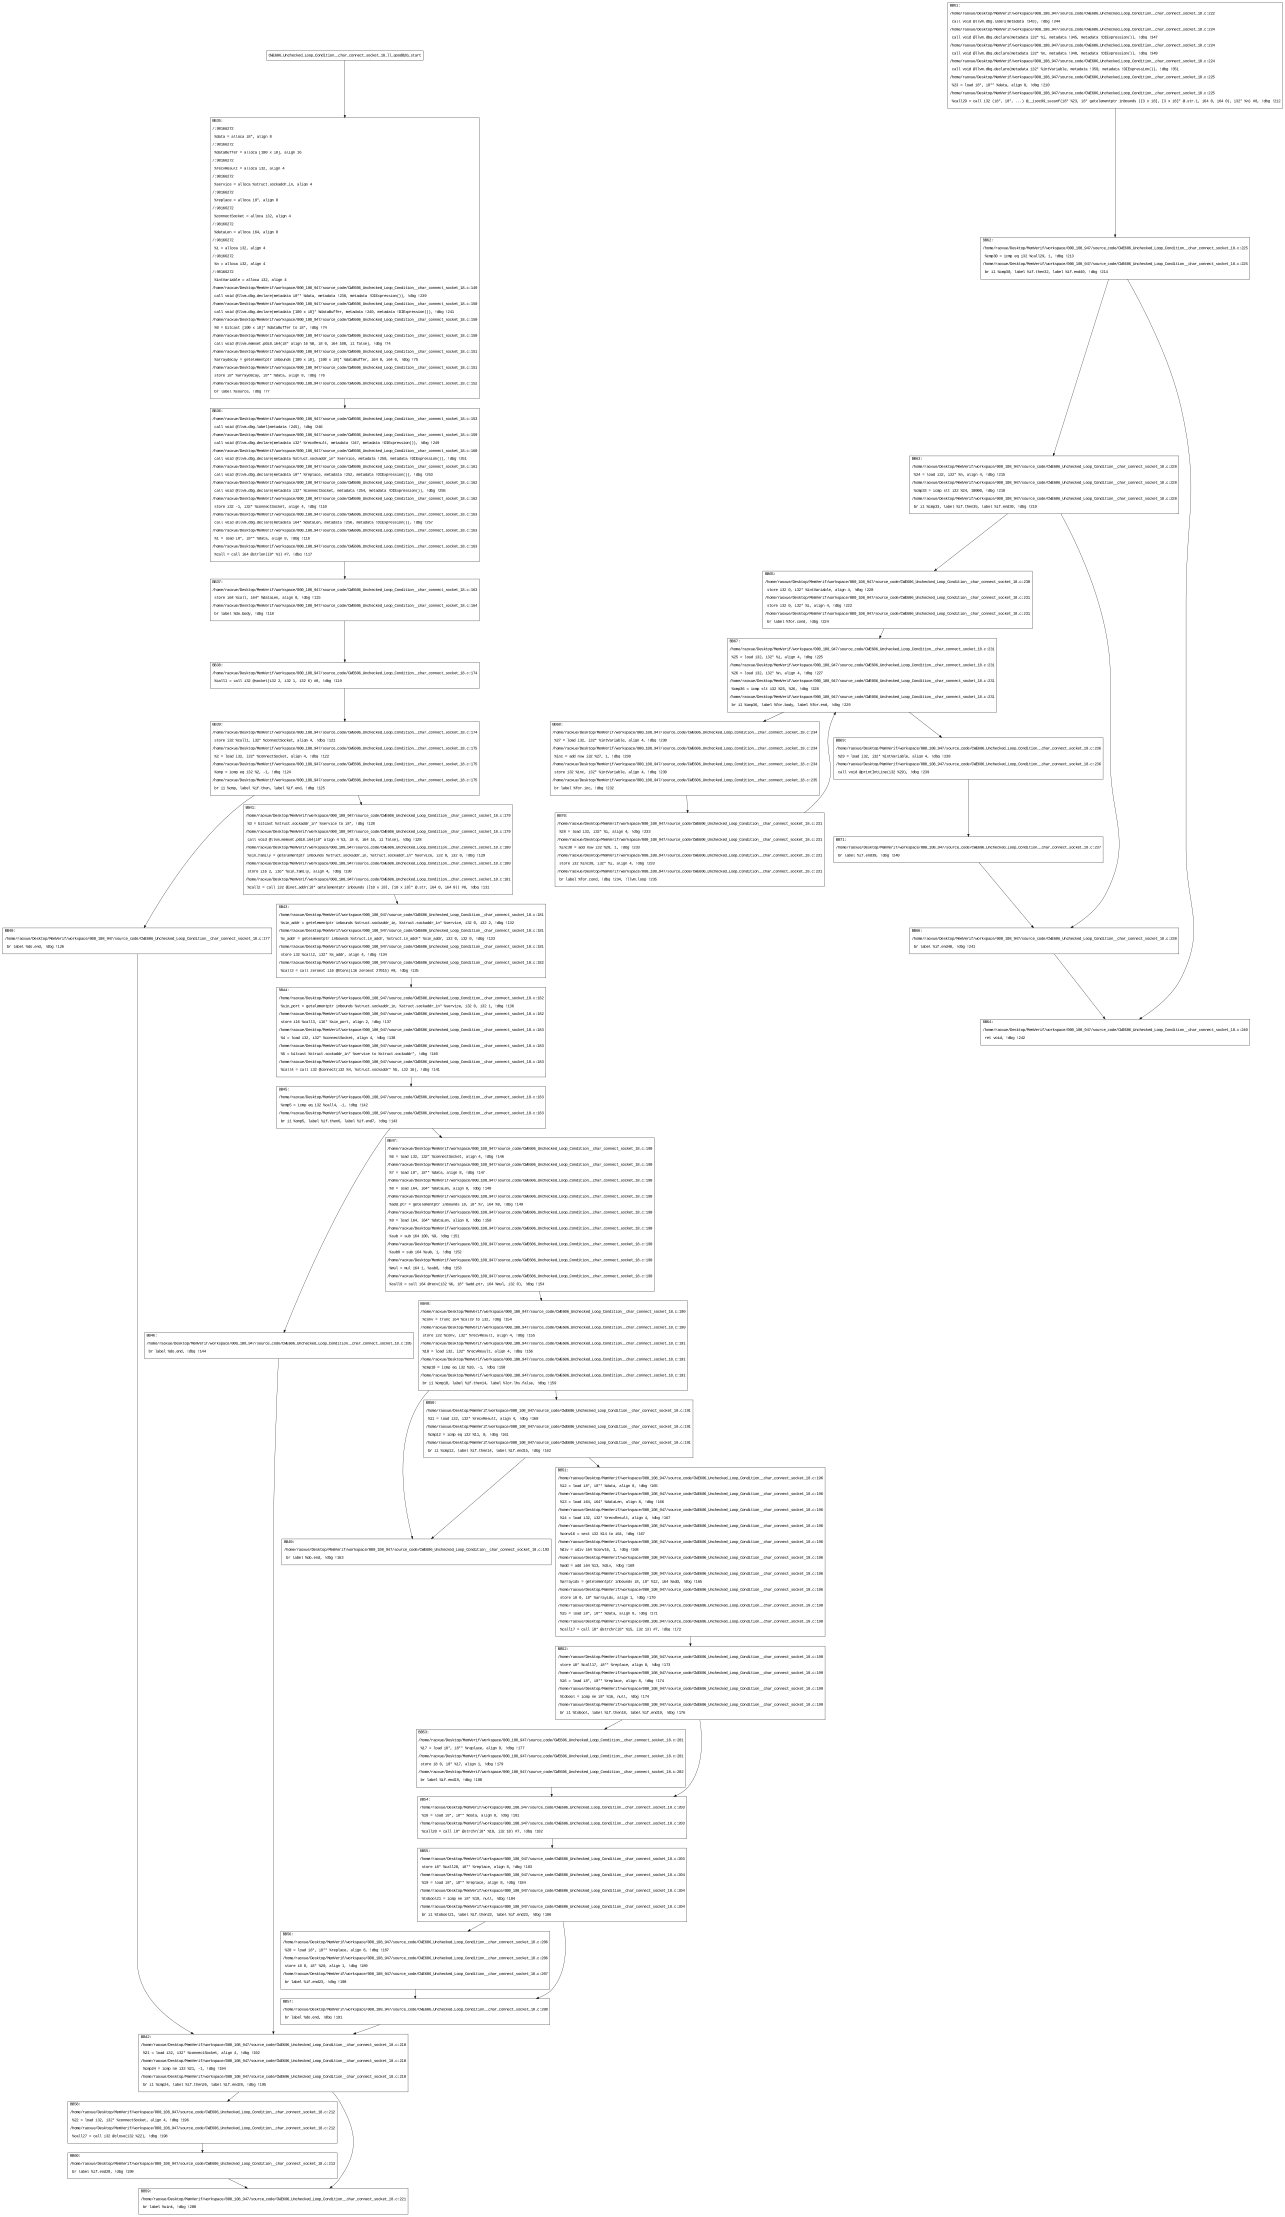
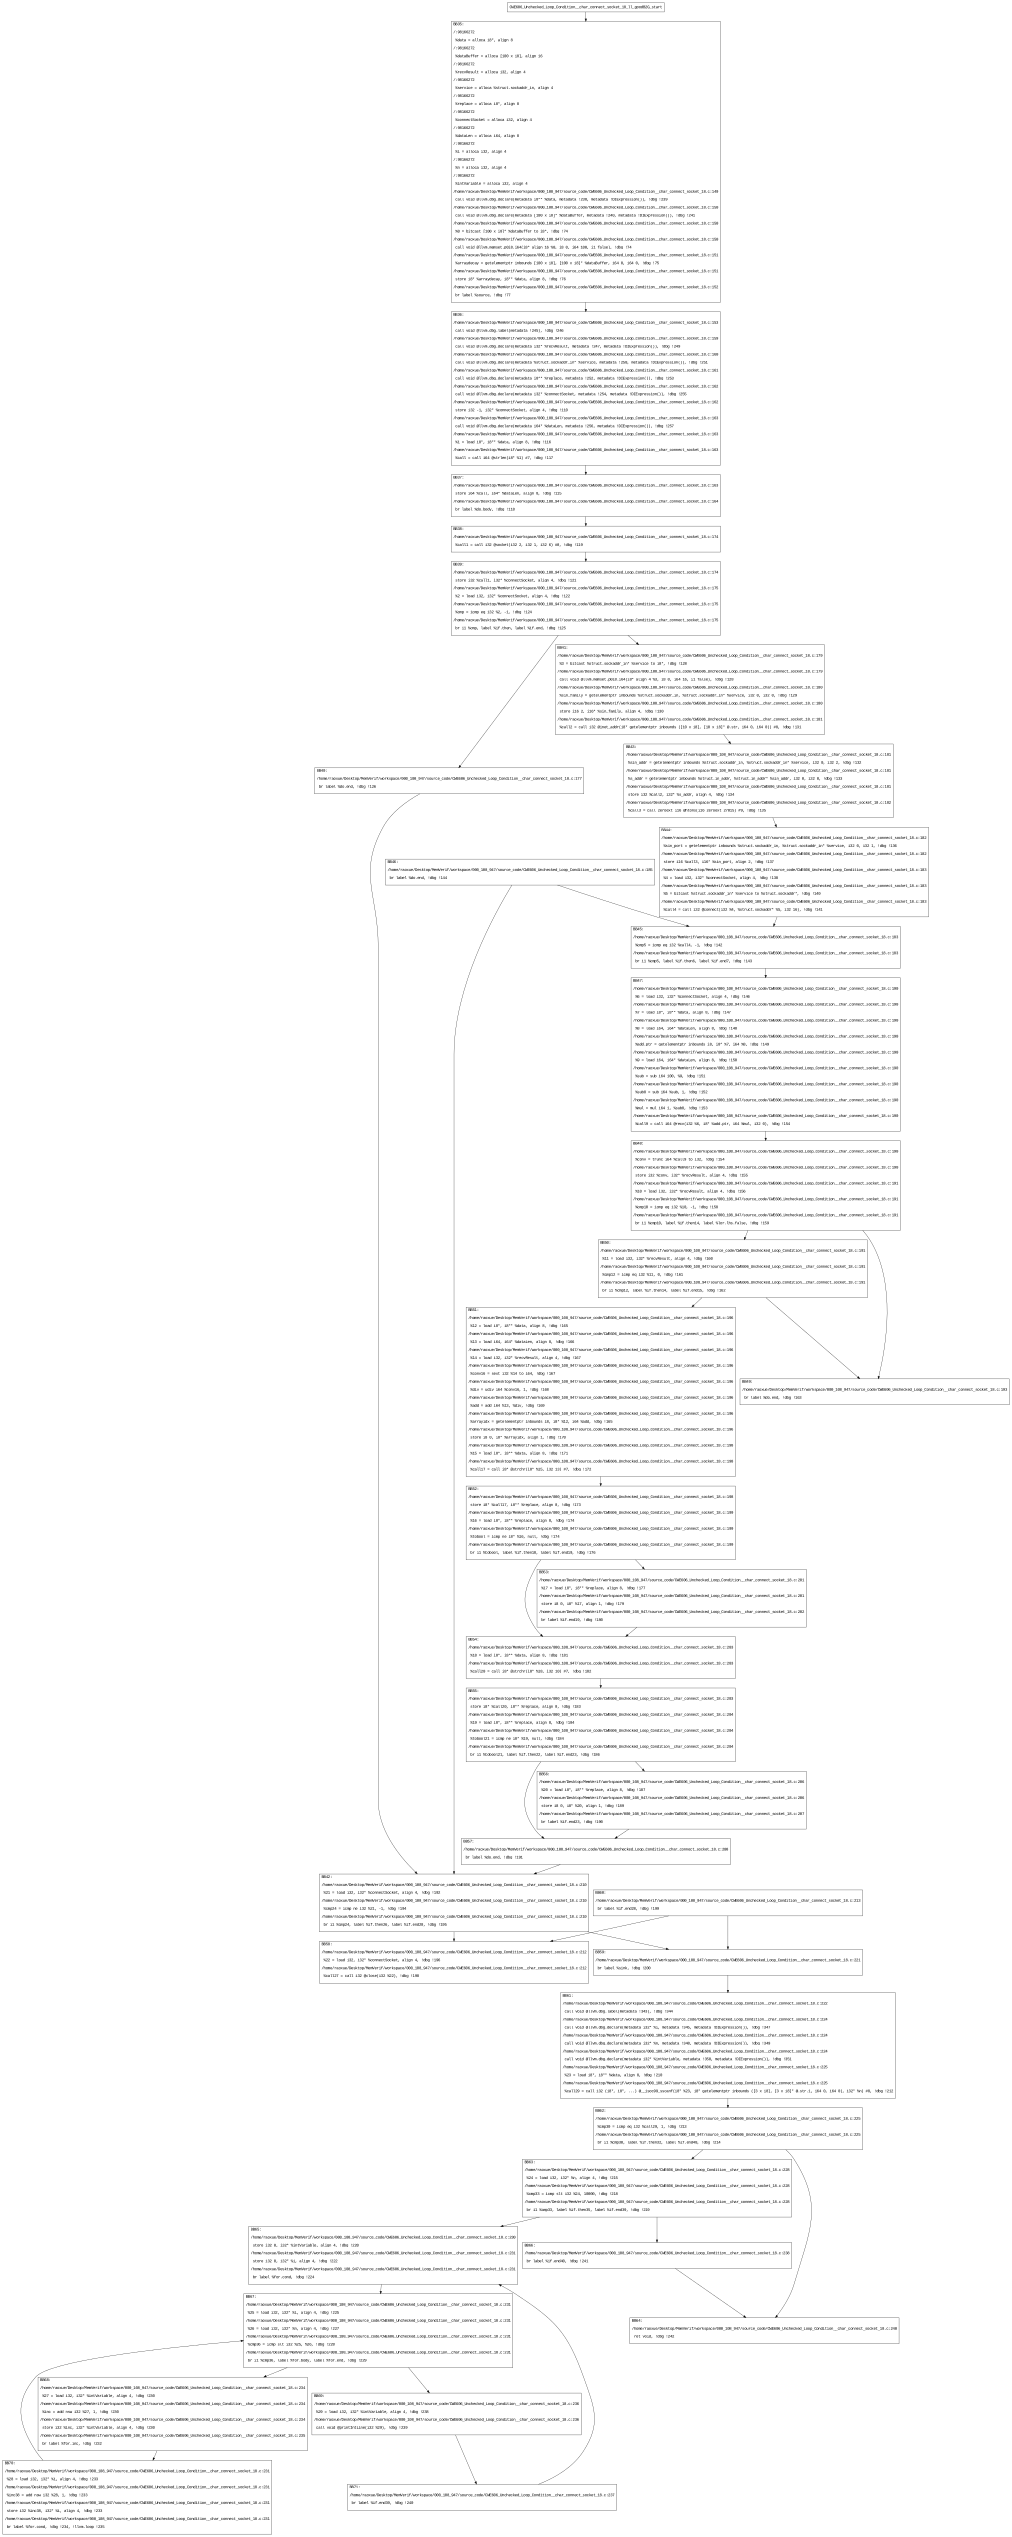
edge "BB71:" -> "BB66:": now "BB71:" -> "BB65:"
edge "BB45:" -> "BB46:": reversed
edge "BB59:" -> "BB61:": added
edge "BB58:" -> "BB60:": reversed
